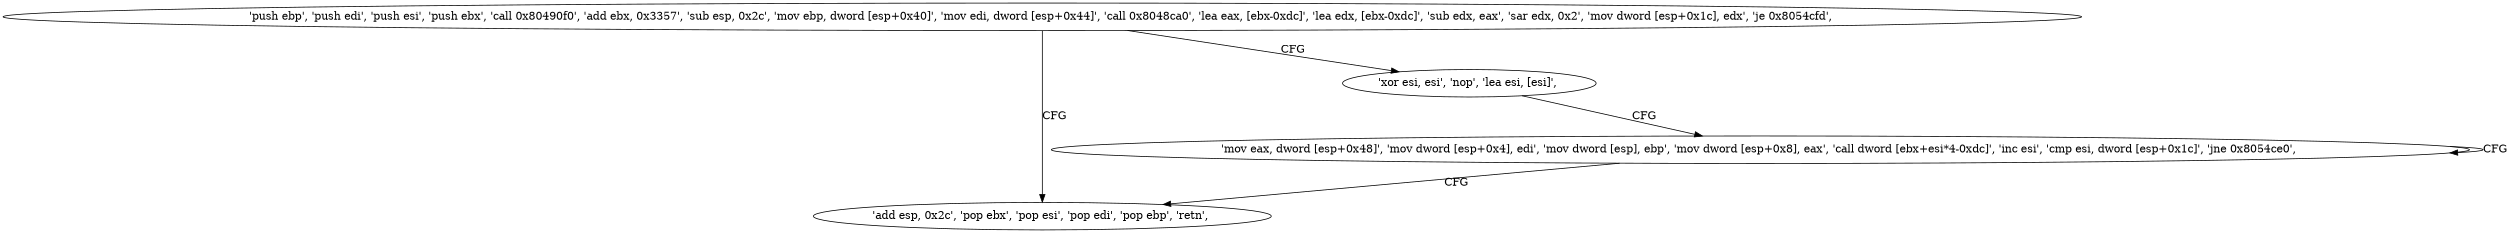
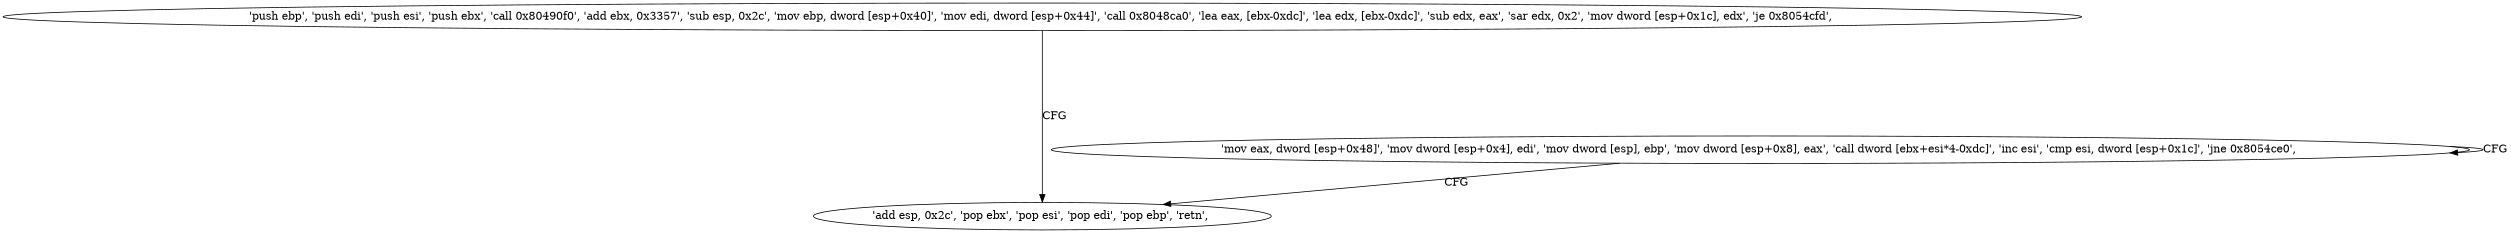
node "'xor esi, esi', 'nop', 'lea esi, [esi]',": removed
